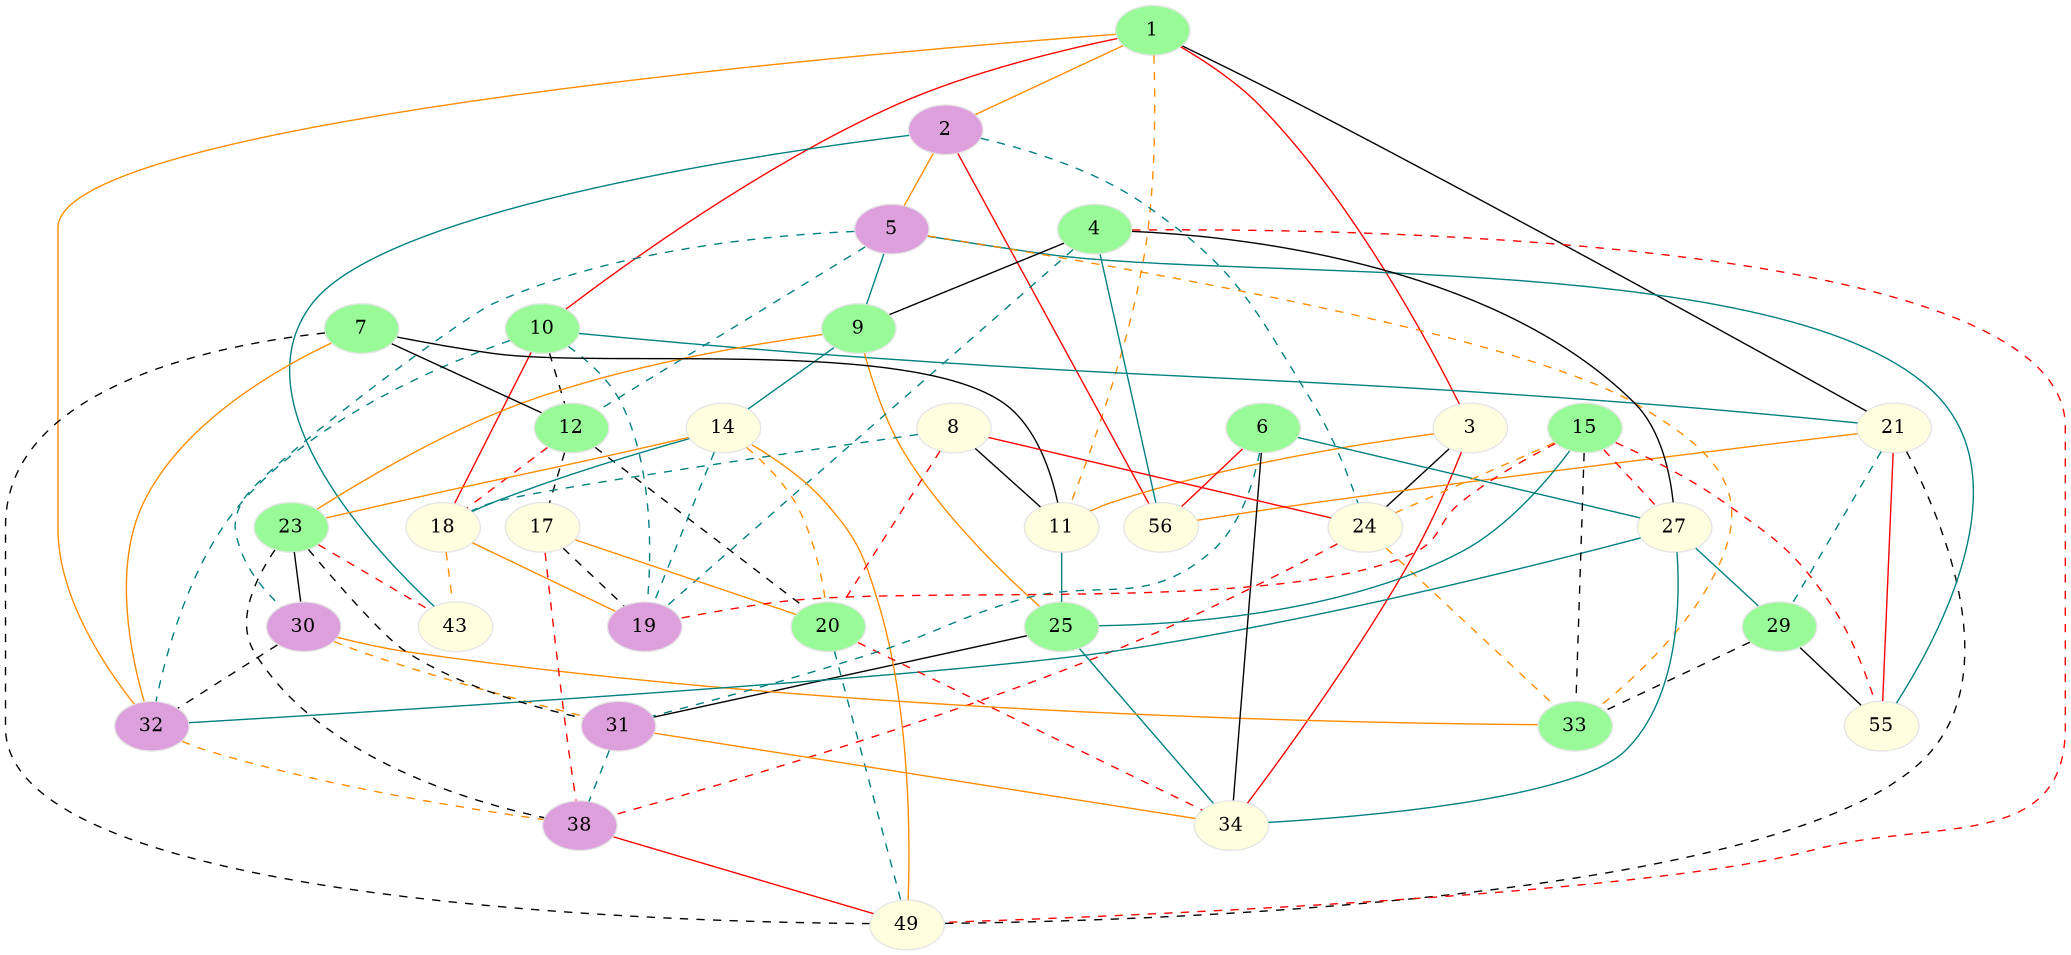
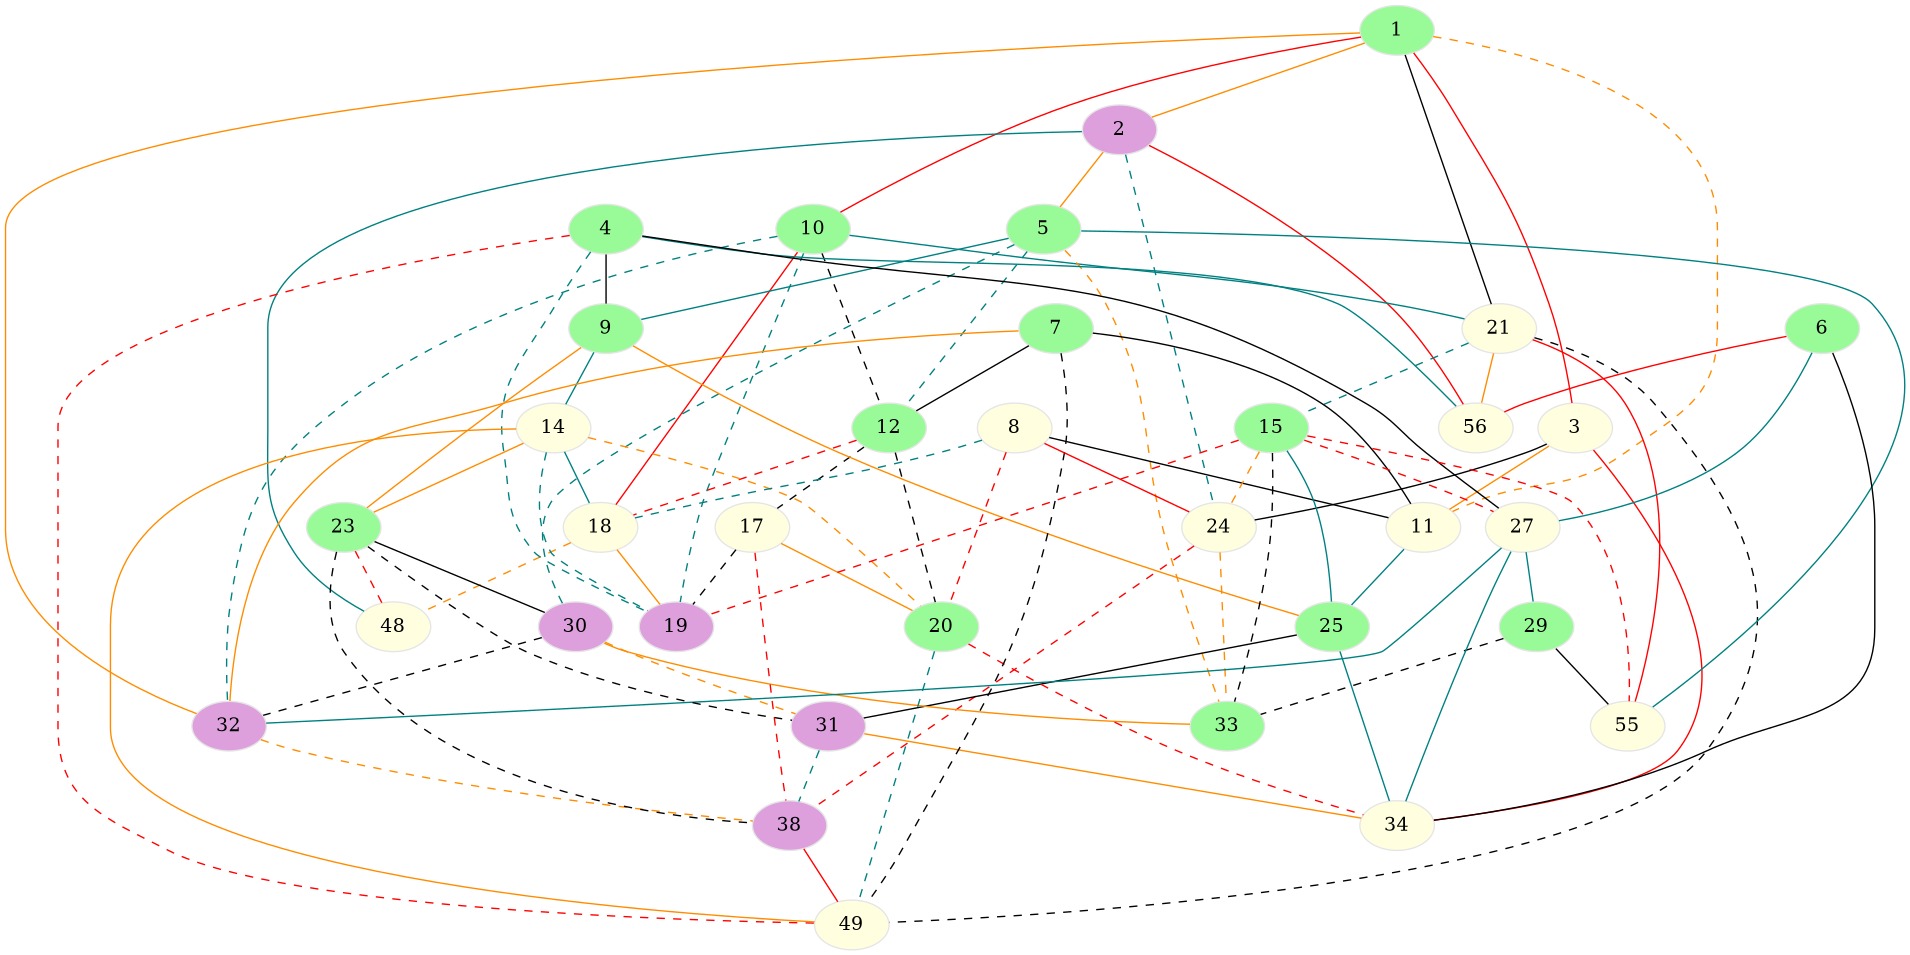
node "5": fillcolor plum -> palegreen
edge "21" -- "29": now "21" -- "15"
edge "6" -- "31": removed
node "43": label "43" -> "48"
